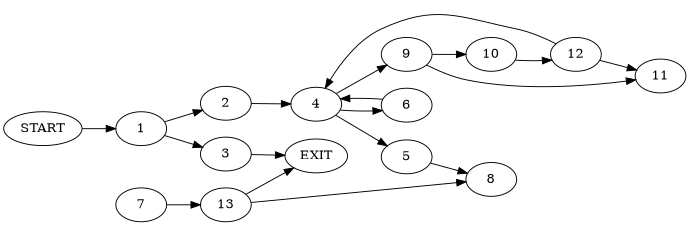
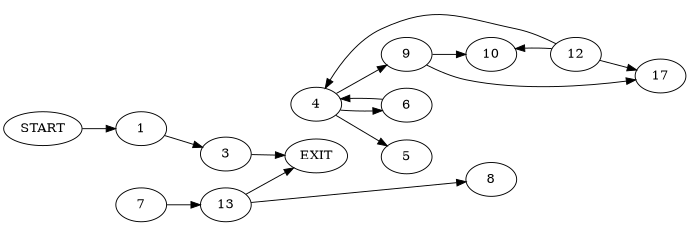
edge "10" -> "12": reversed
node "11": label "11" -> "17"
node "2": removed
edge "5" -> "8": removed
